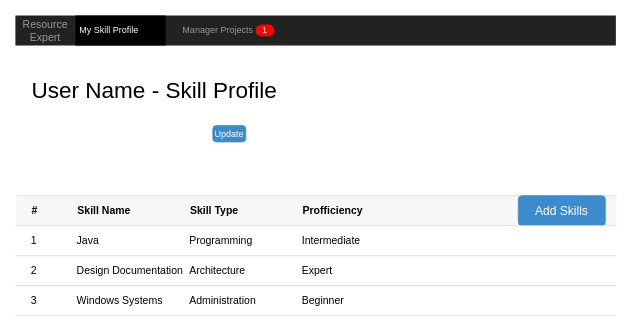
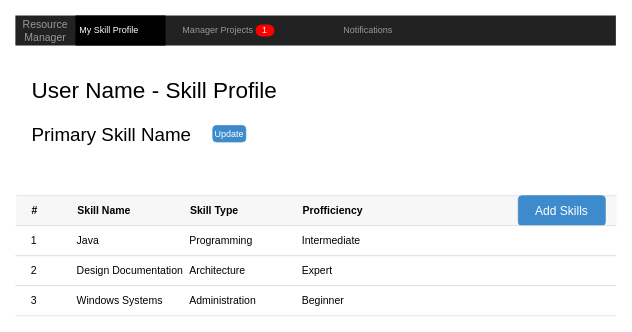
node "Resource Expert": label "Resource Expert" -> "Resource Manager"
node "Notifications": added
node "Primary Skill Name": added
